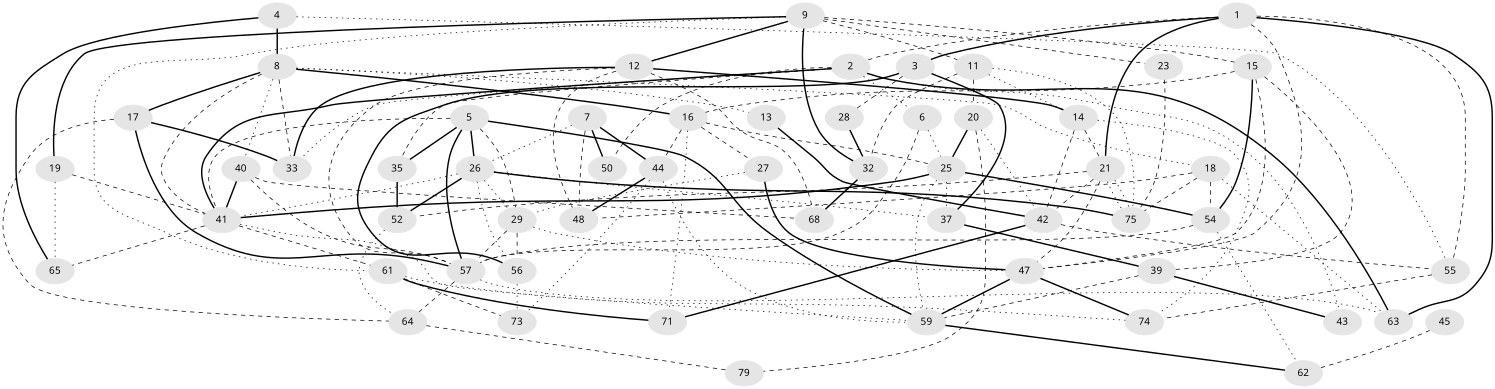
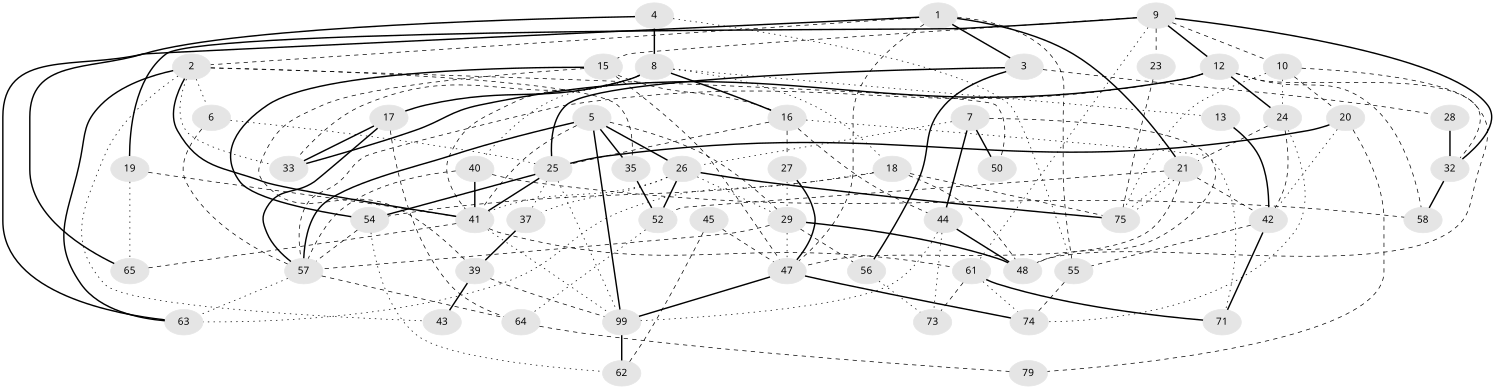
node "11": label "11" -> "10"
node "14": label "14" -> "24"
edge "3" -- "37": now "3" -- "25"
node "68": label "68" -> "58"
edge "26" -- "56": removed
edge "29" -- "48": added
edge "45" -- "47": added
node "59": label "59" -> "99"
